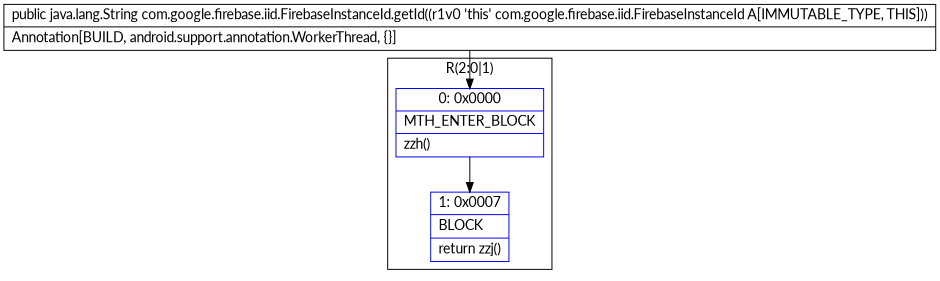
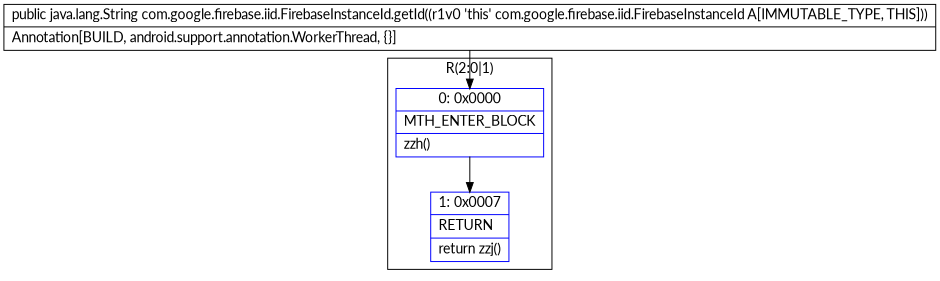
node "1: 0x0007": text "BLOCK" -> "RETURN"
